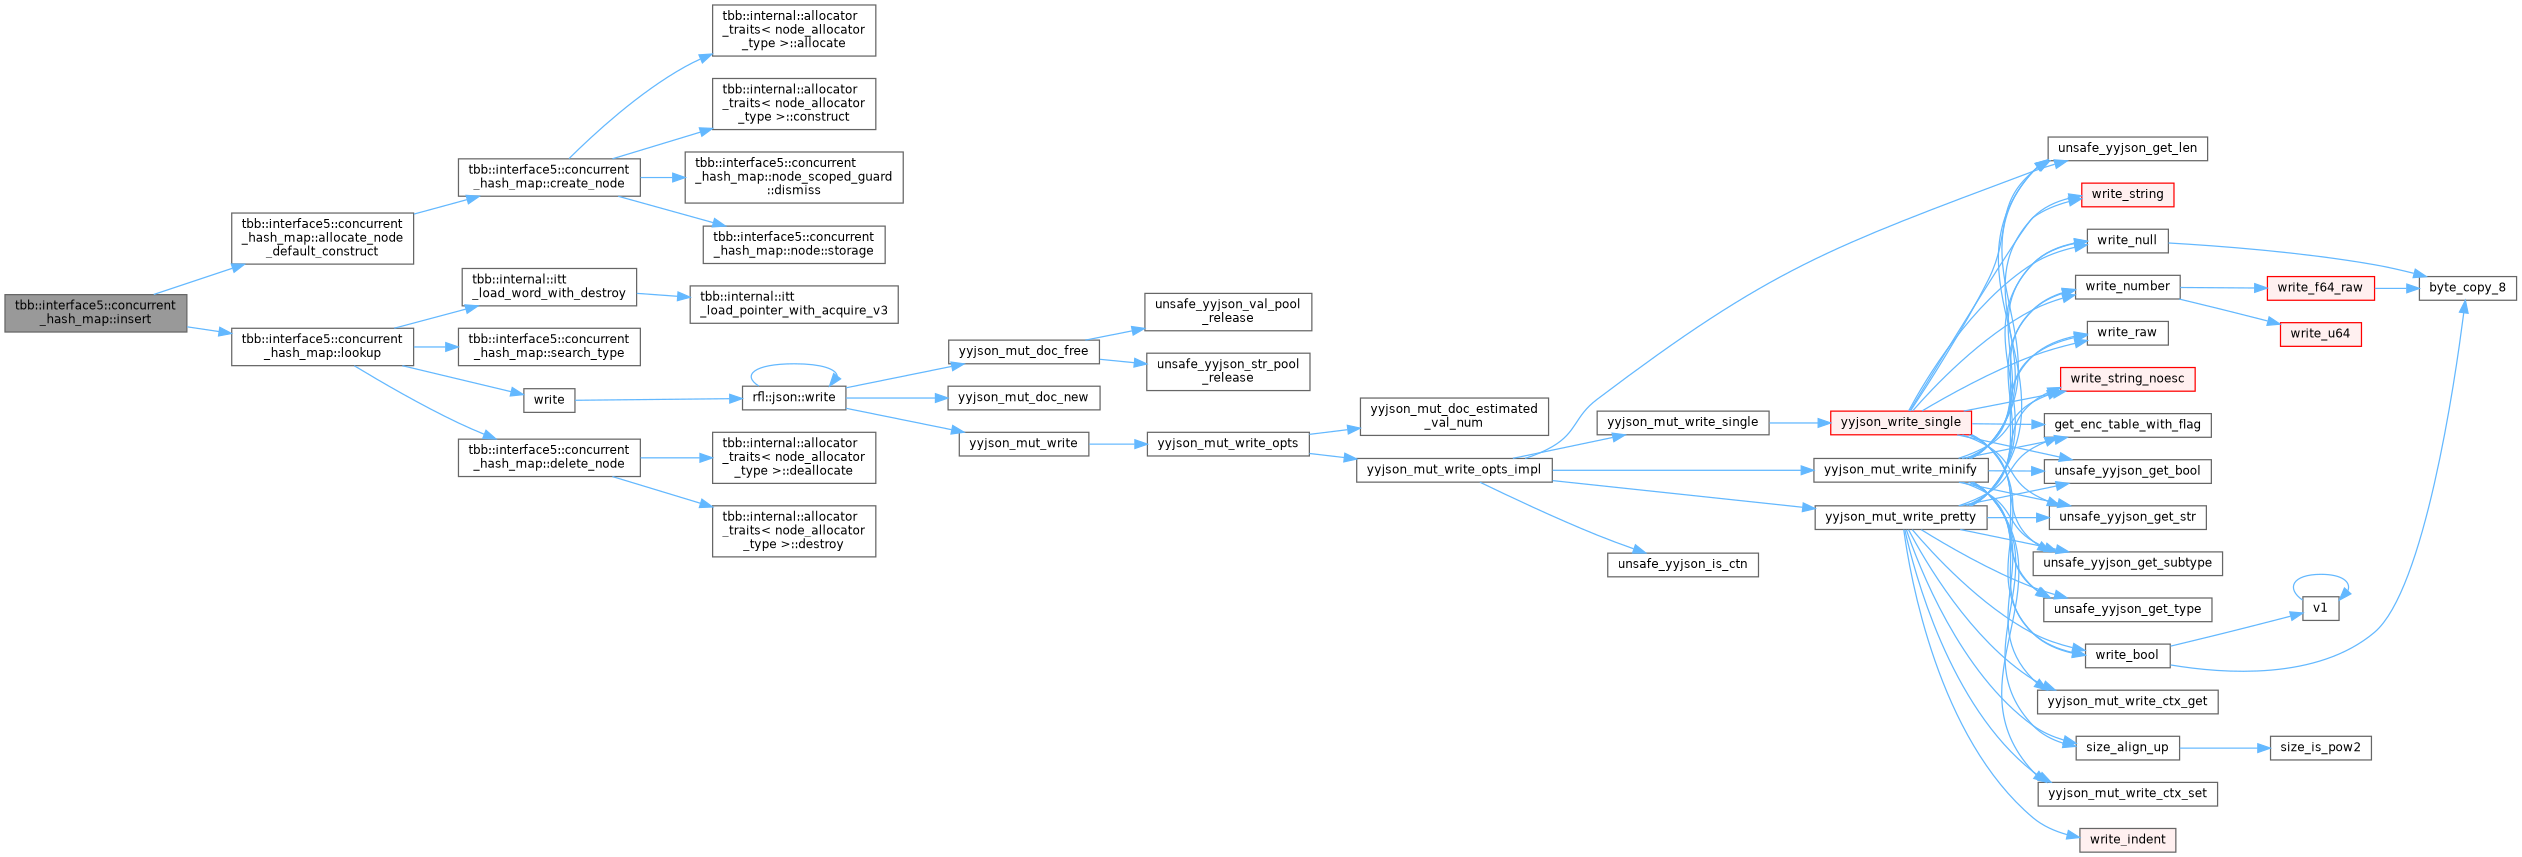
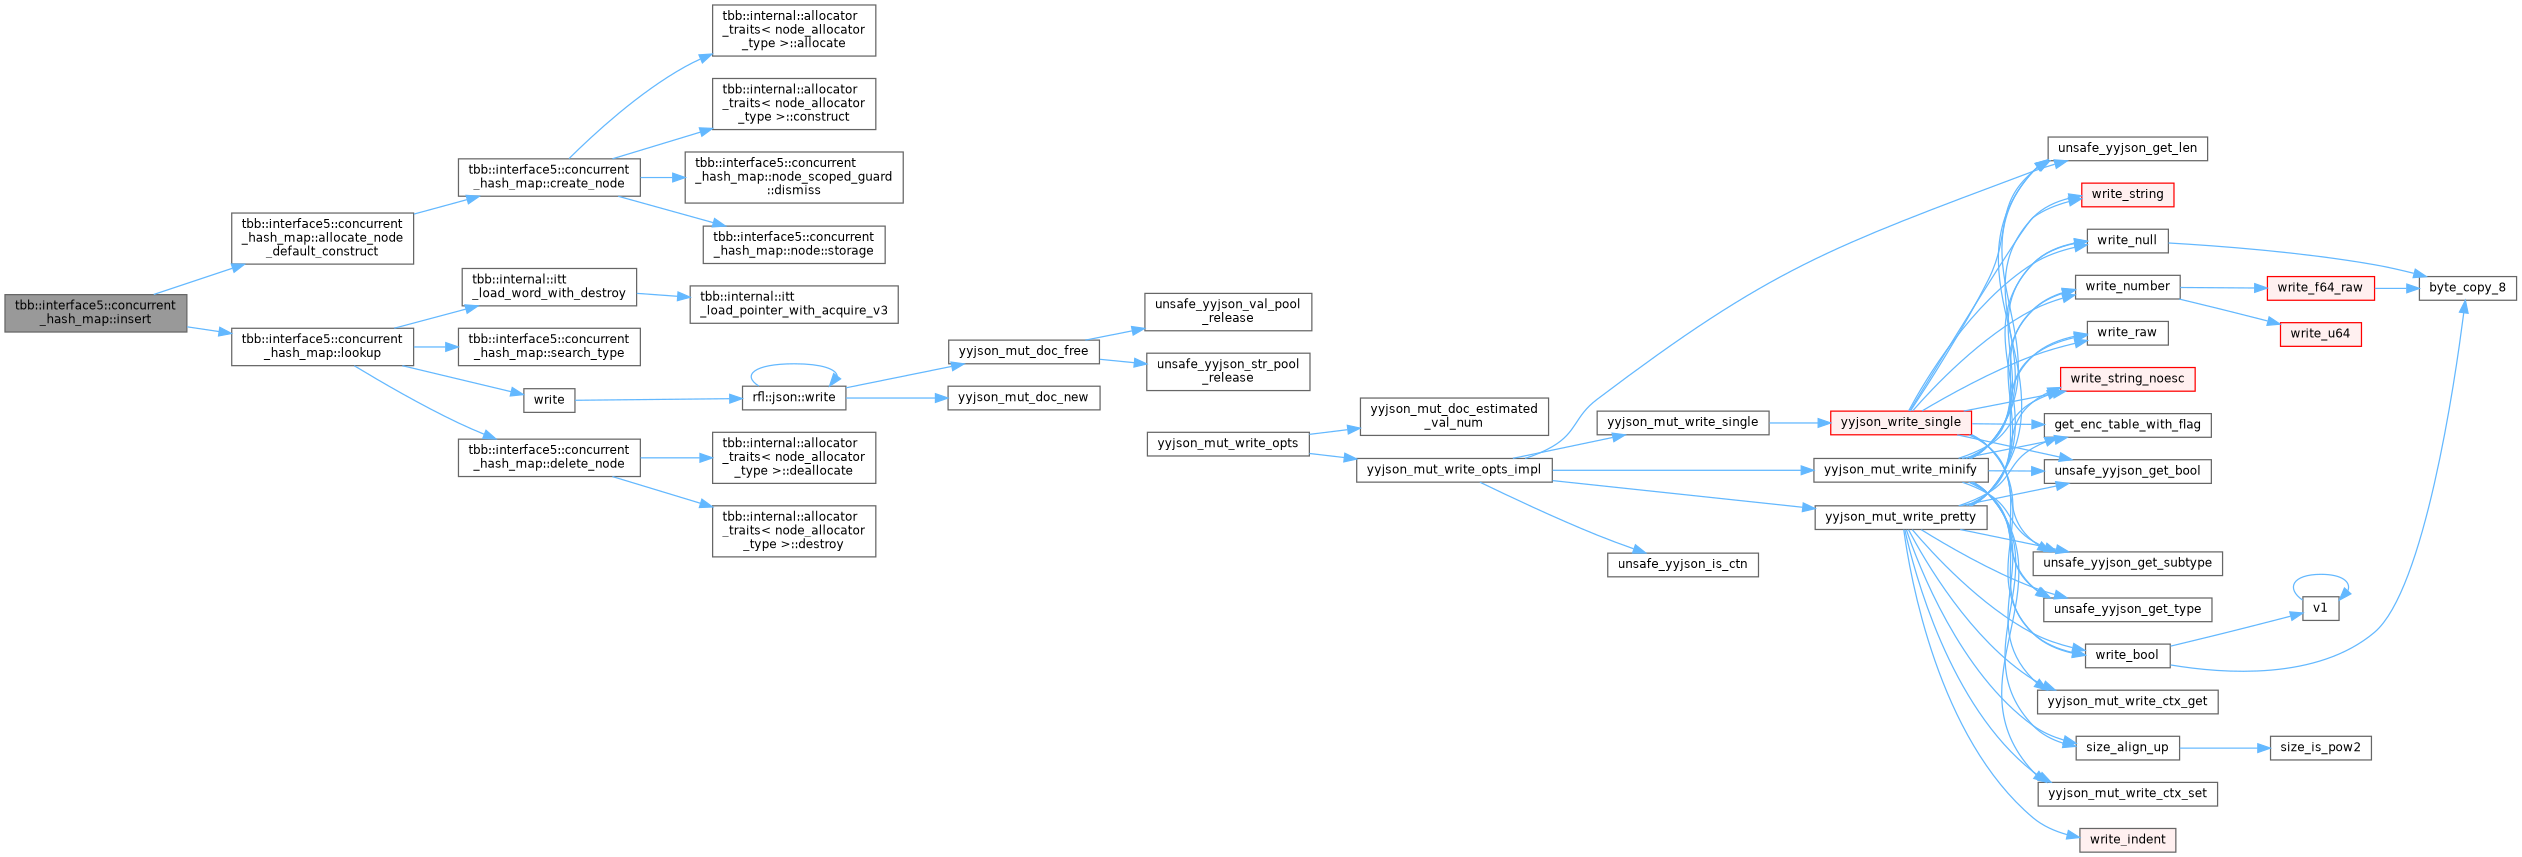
node "yyjson_mut_write": removed
node "unsafe_yyjson_get_str": removed
